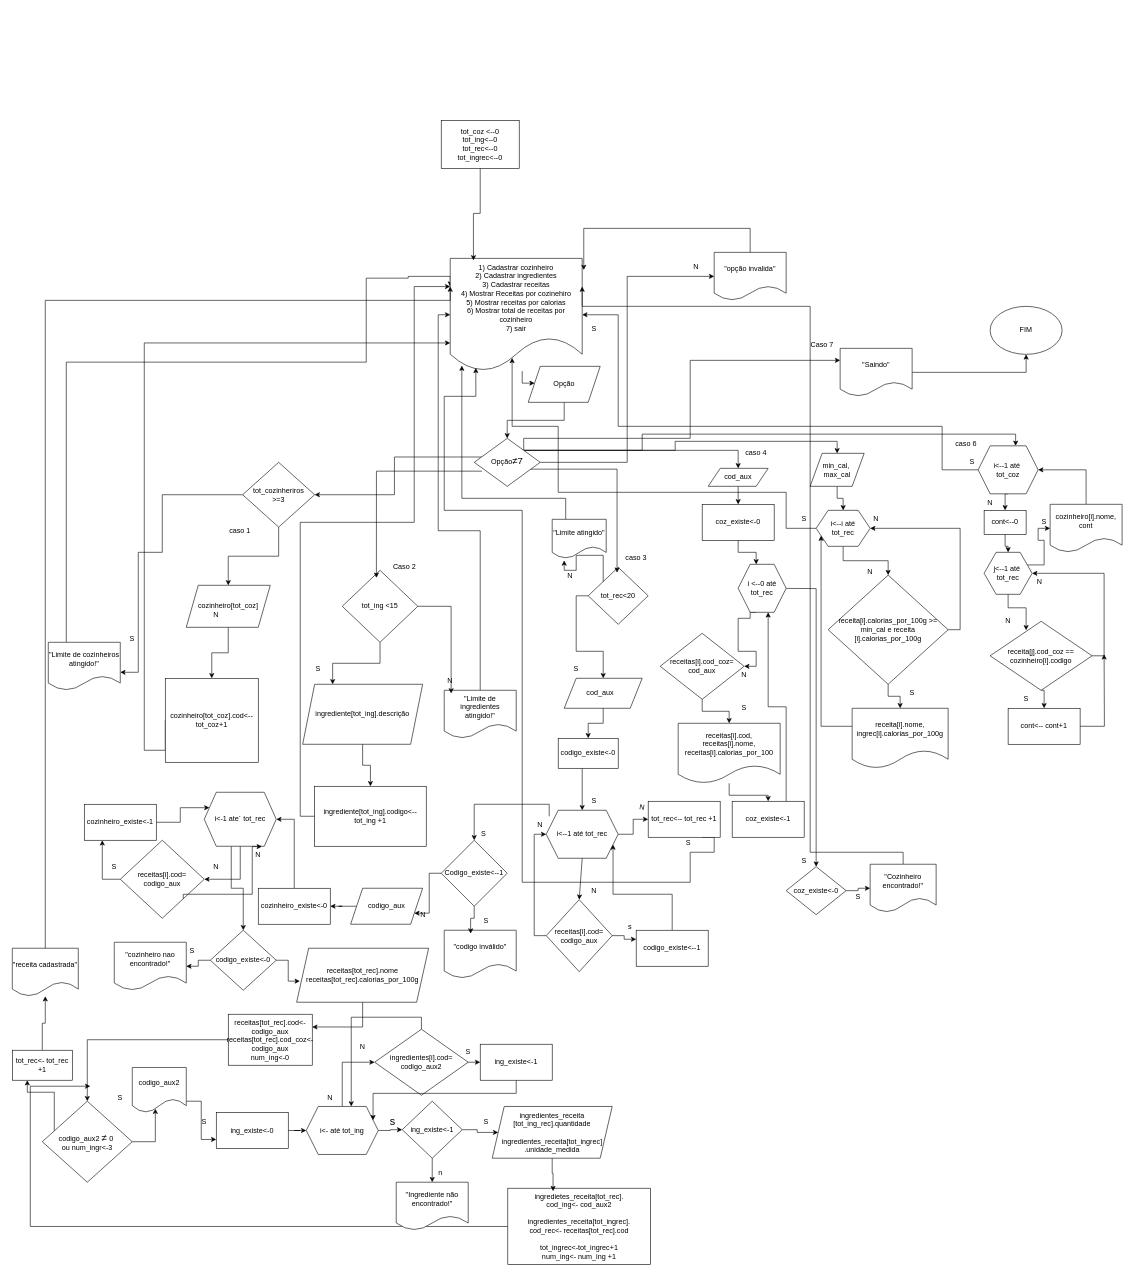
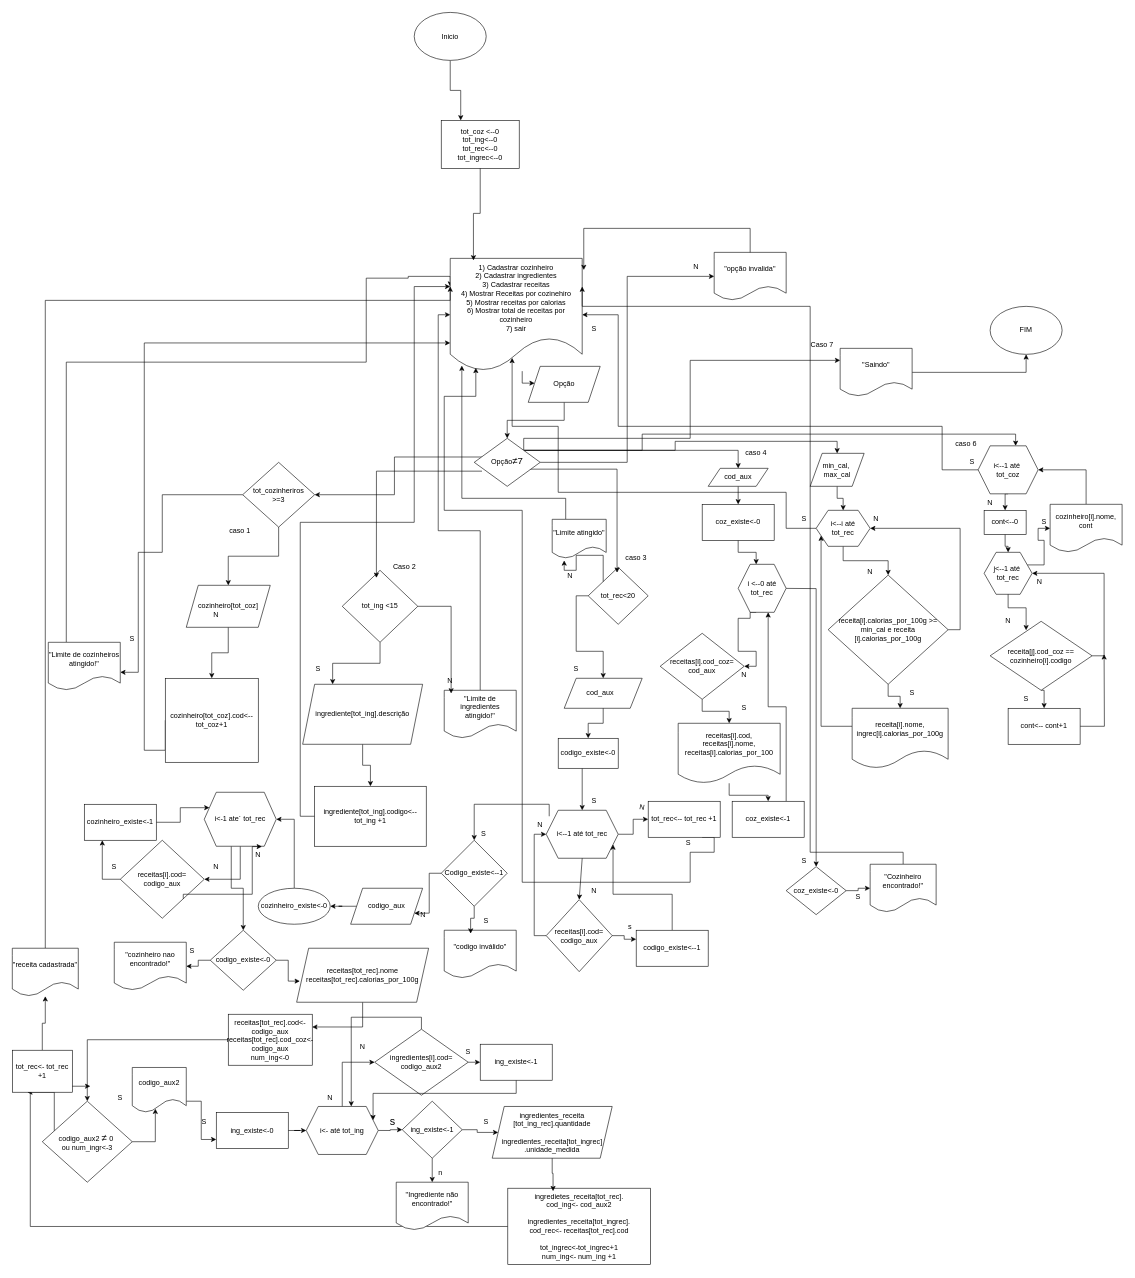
node "Inicio": added
edge "Inicio" -> "tot_coz <--0 tot_ing<--0 tot_rec<--0 tot_ingrec<--0": added
node "cozinheiro_existe<-0": shape rectangle -> ellipse
node "tot_rec<- tot_rec +1": size 60x30 -> 60x42
